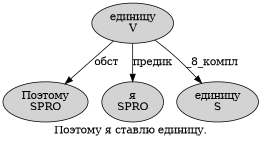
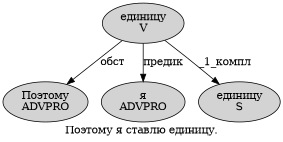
edge "единицу V" -> "единицу S": label "_8_компл" -> "_1_компл"
node "Поэтому SPRO": label "Поэтому SPRO" -> "Поэтому ADVPRO"
node "я SPRO": label "я SPRO" -> "я ADVPRO"
